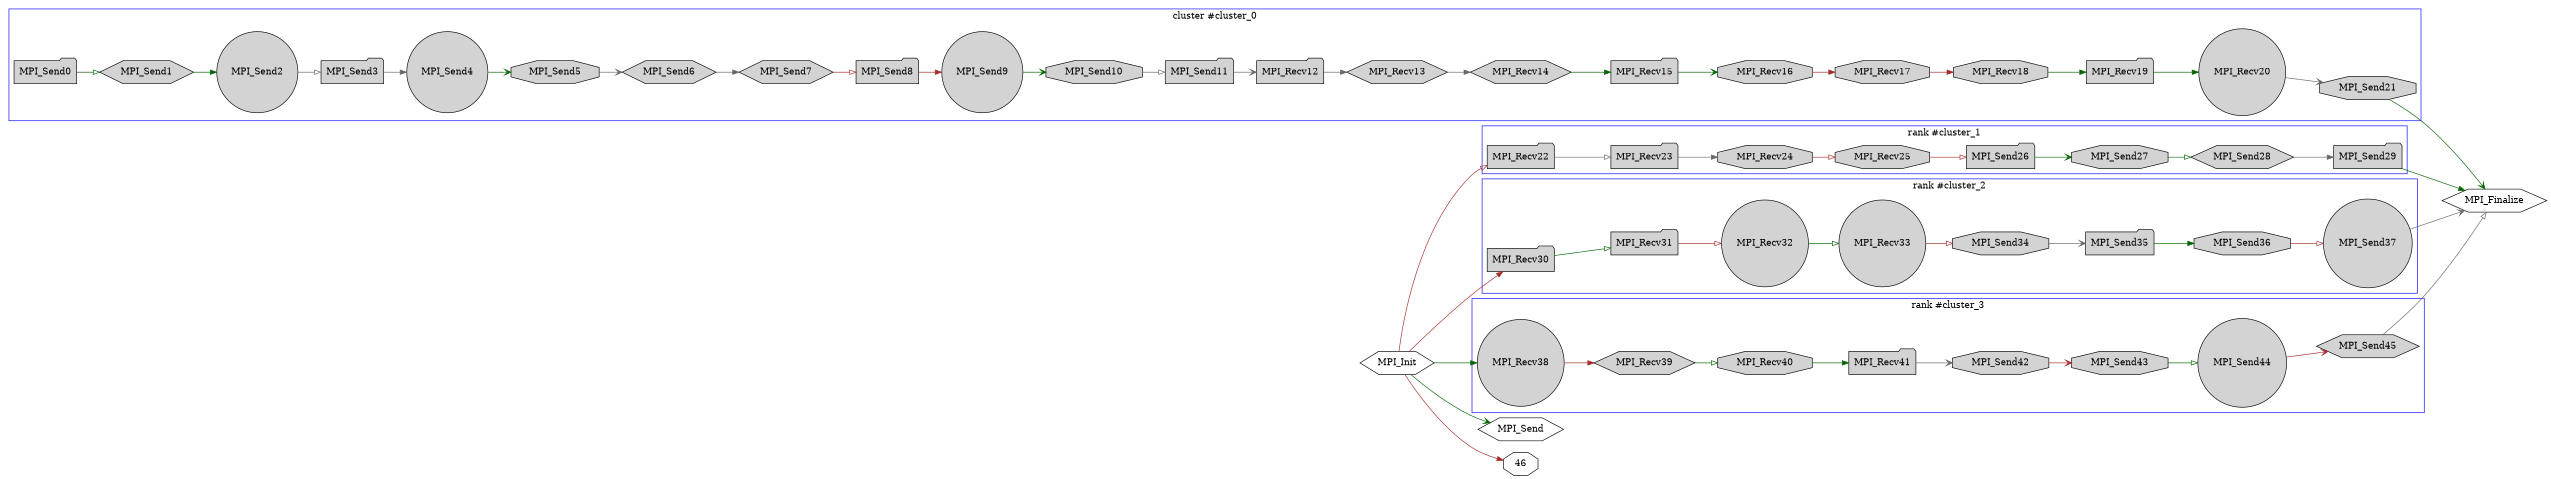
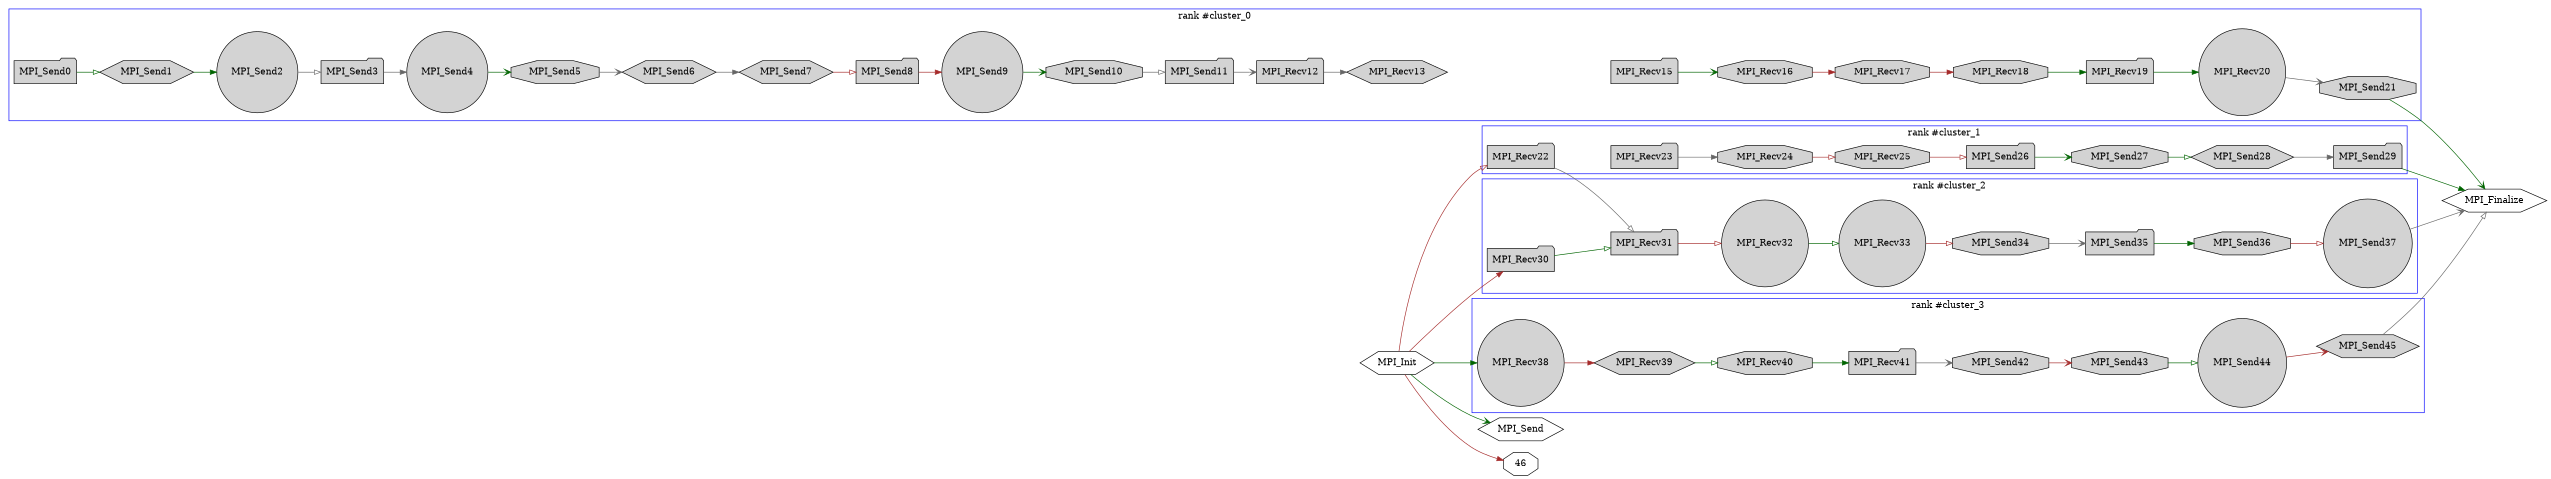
cluster "cluster #cluster_0": label "cluster #cluster_0" -> "rank #cluster_0"
node "MPI_Recv14": removed
edge "MPI_Recv22" -> "MPI_Recv23": now "MPI_Recv22" -> "MPI_Recv31"
